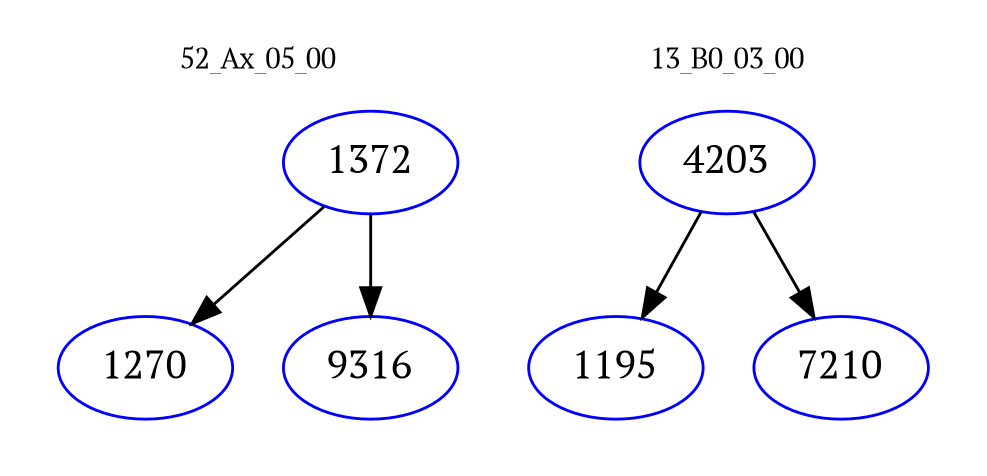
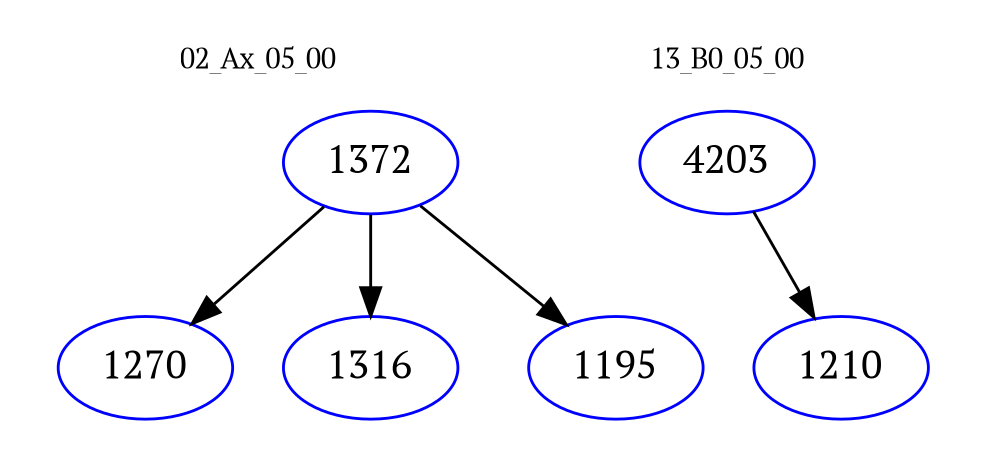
cluster "52_Ax_05_00": label "52_Ax_05_00" -> "02_Ax_05_00"
cluster "13_B0_03_00": label "13_B0_03_00" -> "13_B0_05_00"
edge "4203" -> "1195": now "1372" -> "1195"
node "9316": label "9316" -> "1316"
node "7210": label "7210" -> "1210"
